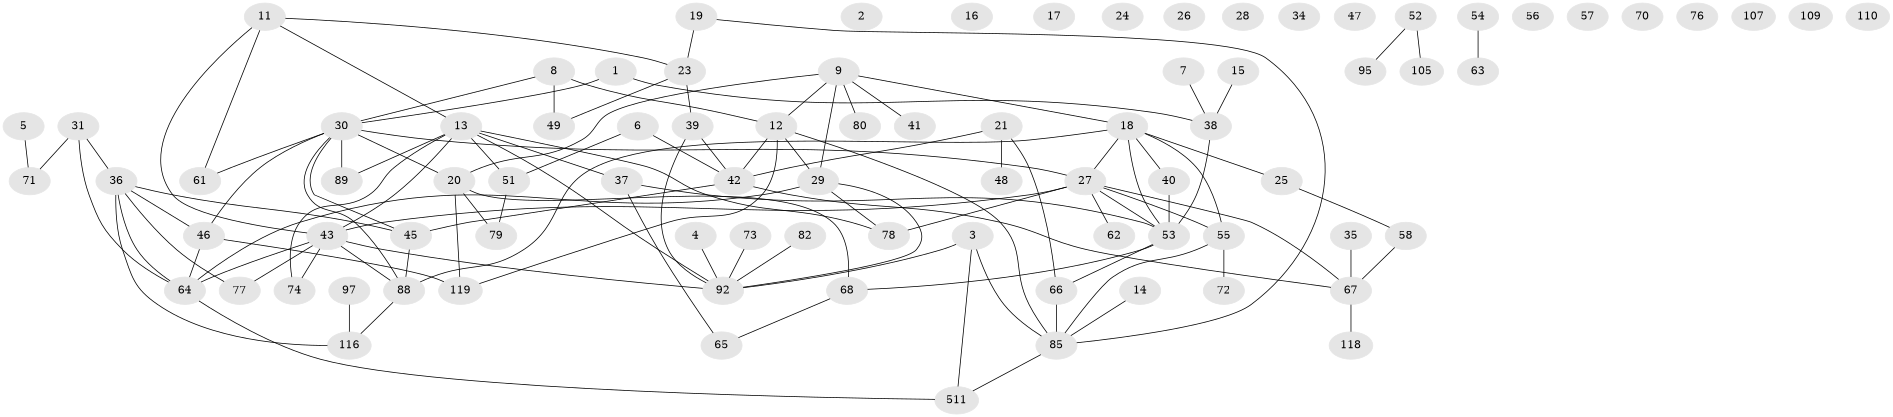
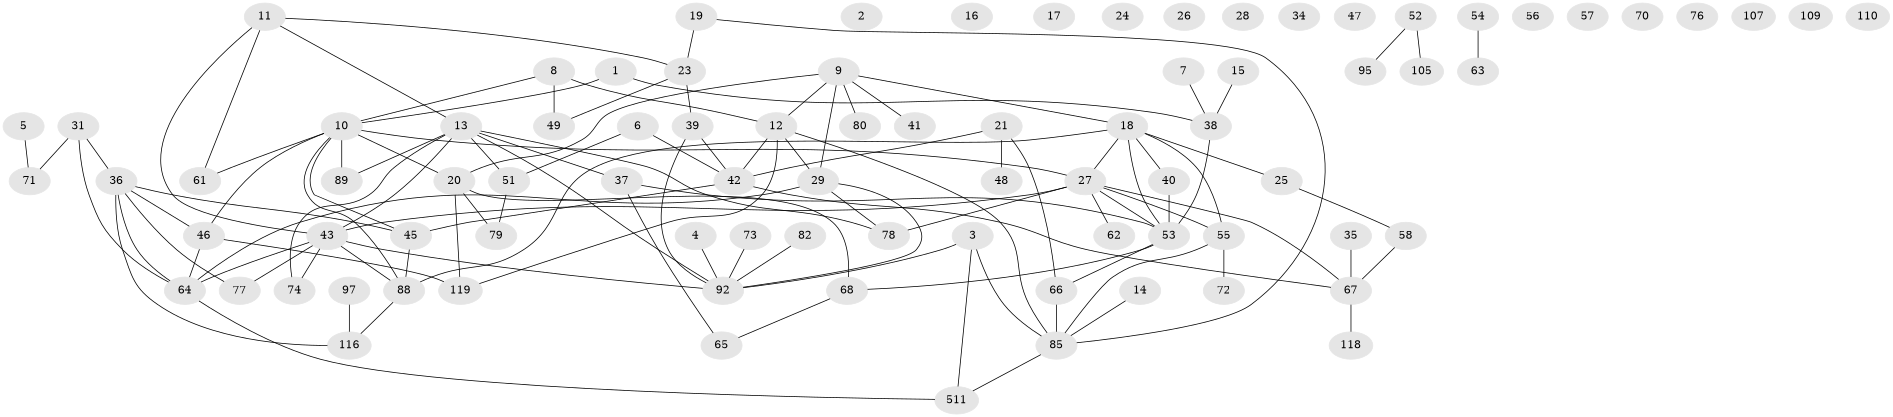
node "30": label "30" -> "10"
